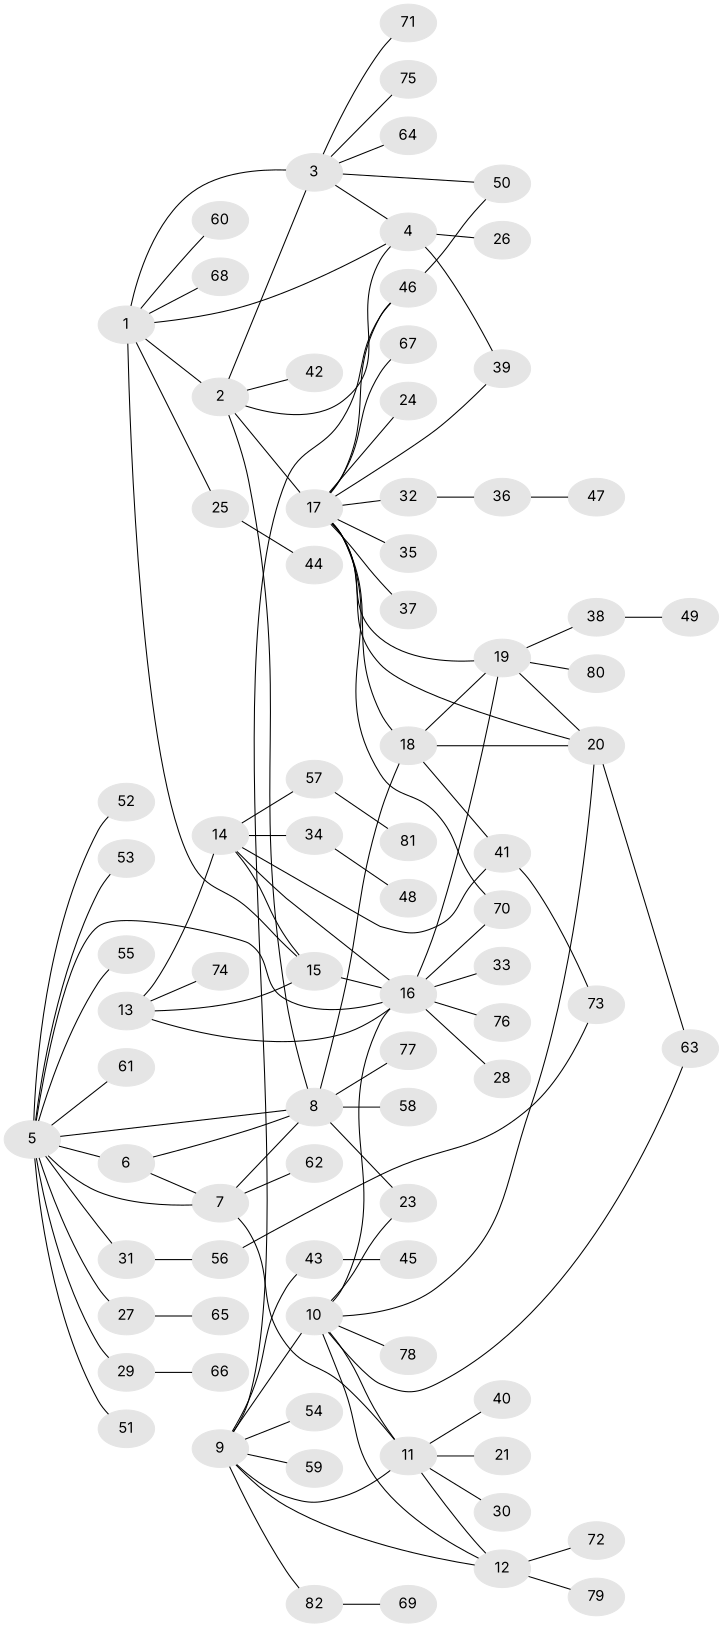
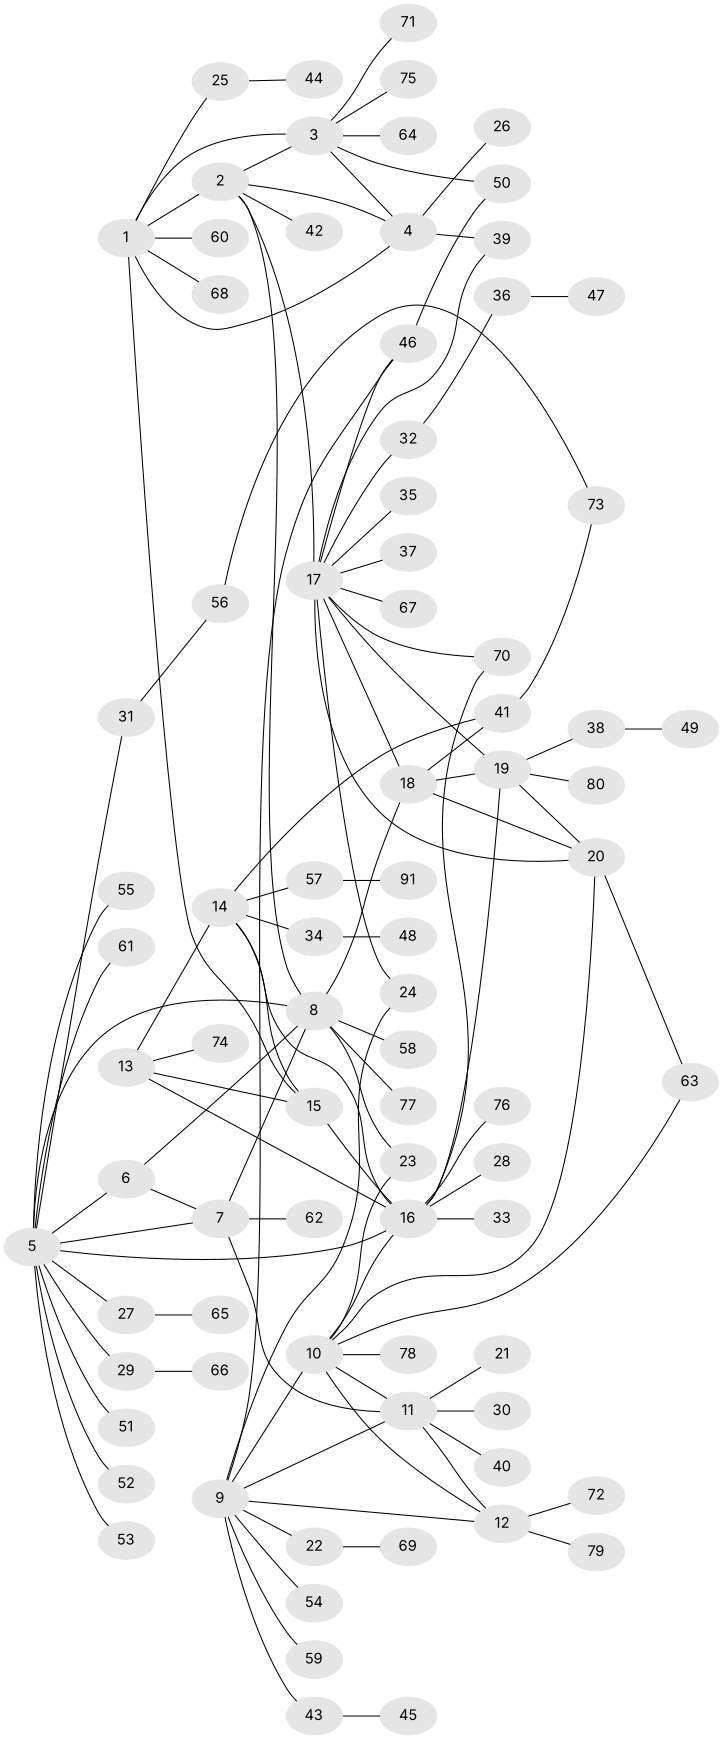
node "81": label "81" -> "91"
edge "24" -- "9": added
node "82": label "82" -> "22"
